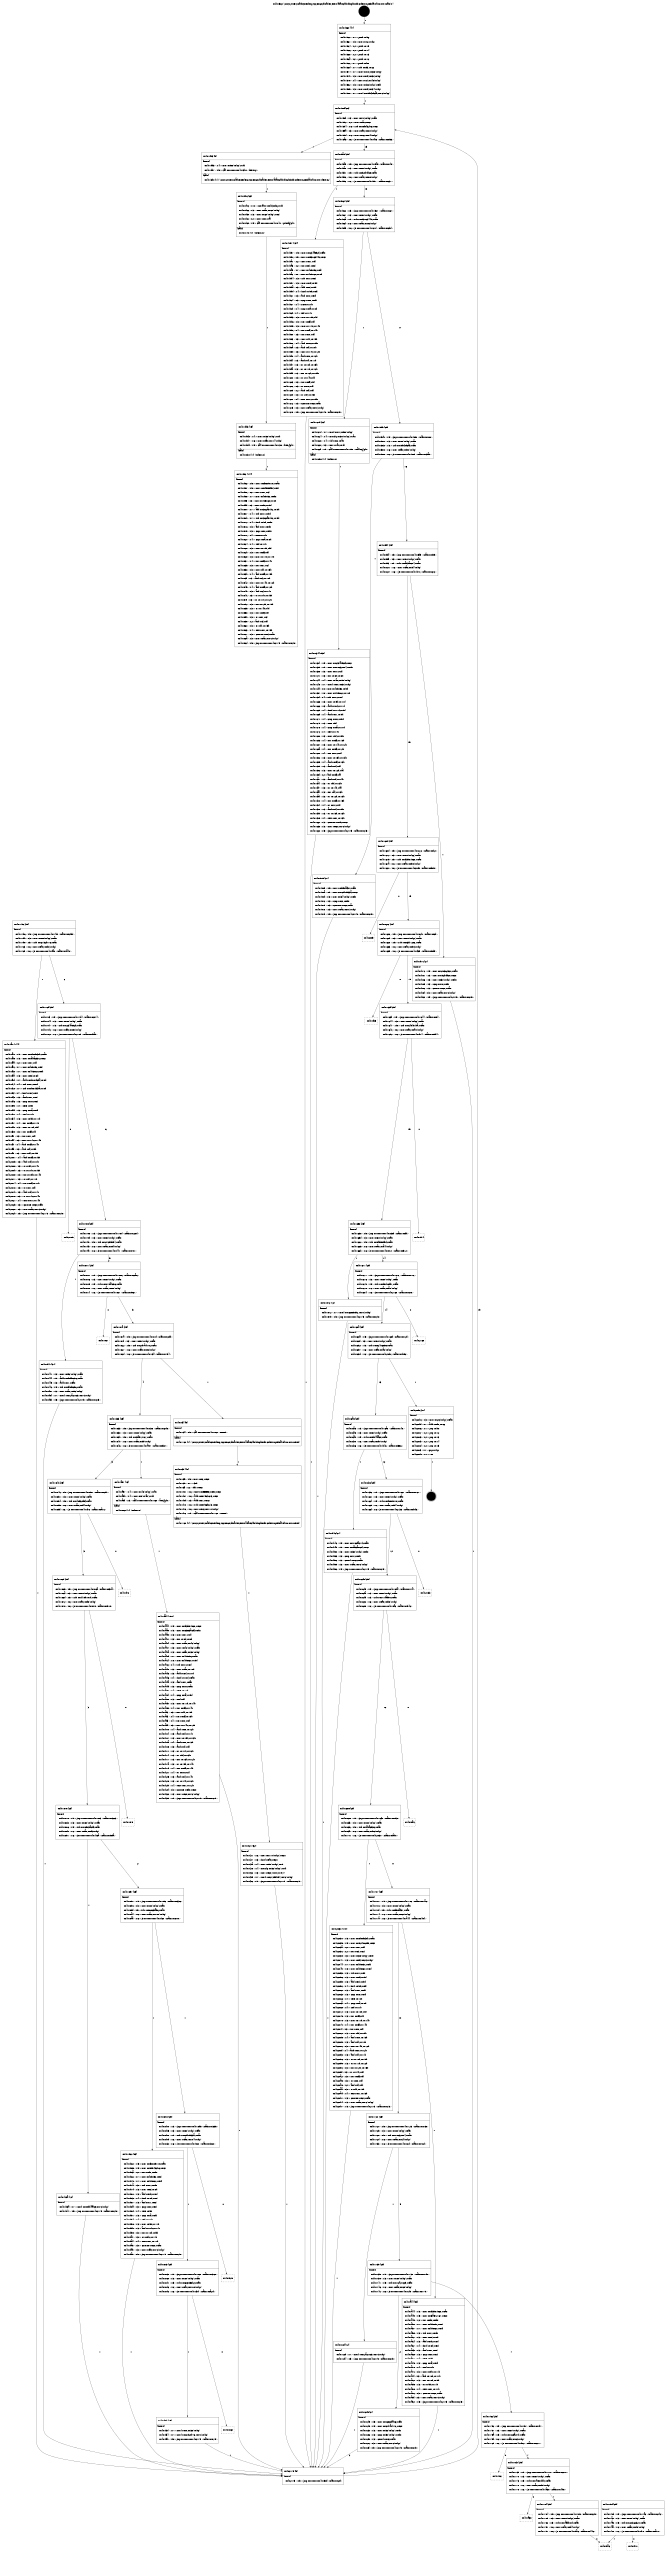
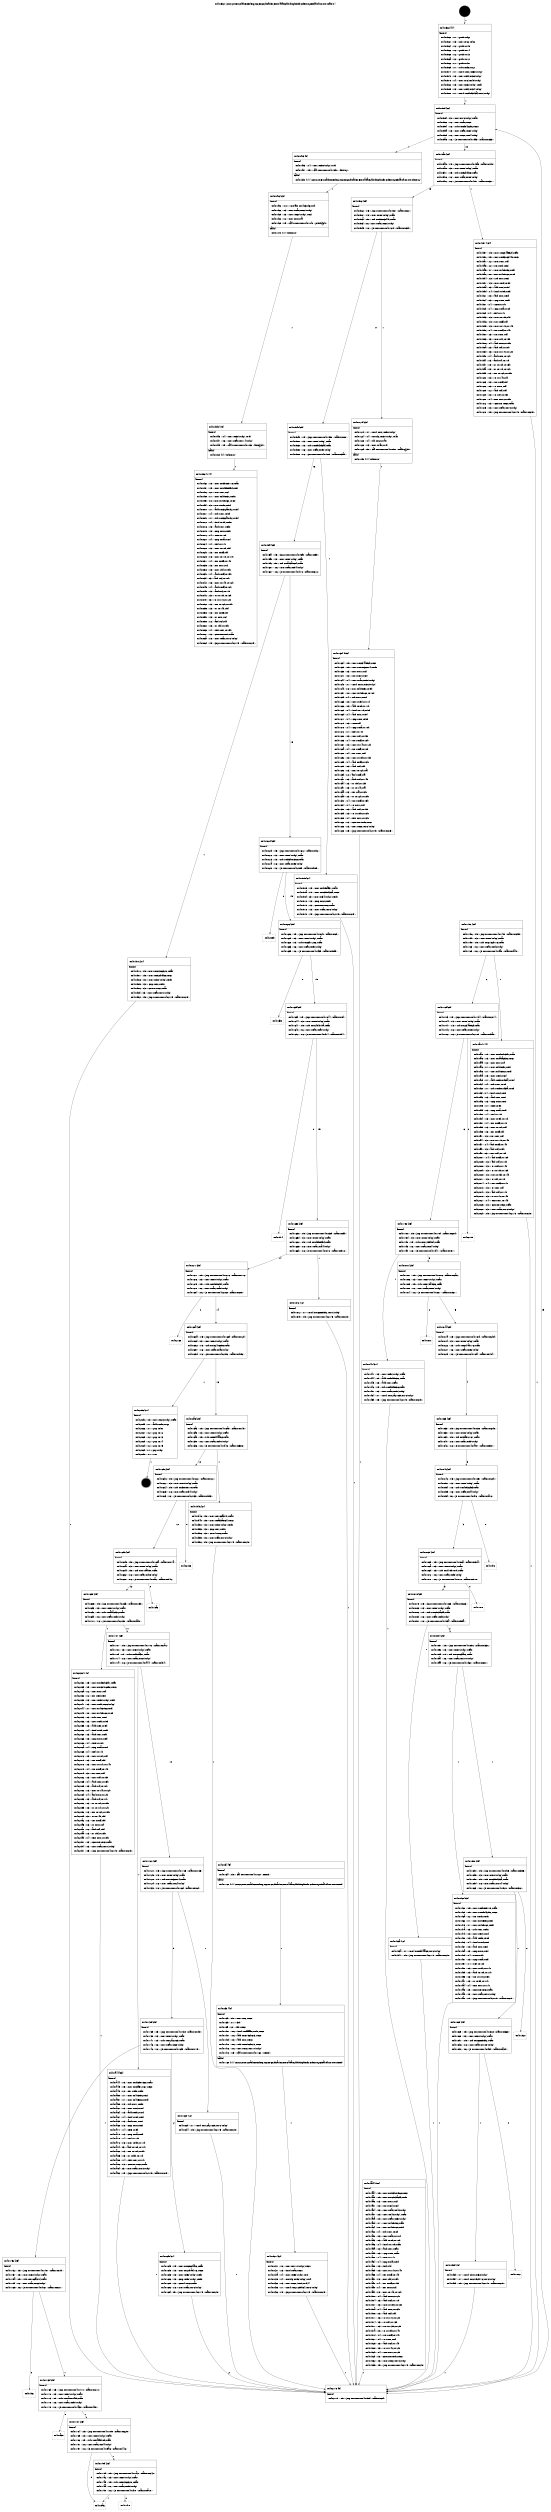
edge "0x40181a [25]" -> "0x401cf4 [5]": removed, label "1"
node "0x401a97 [13]": removed
edge "0x401784 [25]" -> "0x40179d [25]": added, label "7"
